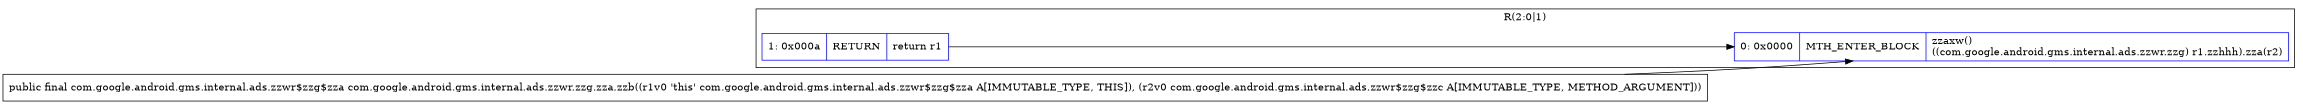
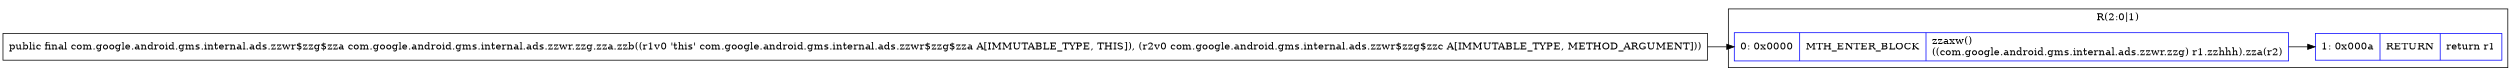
edge "1: 0x000a" -> "0: 0x0000": reversed
